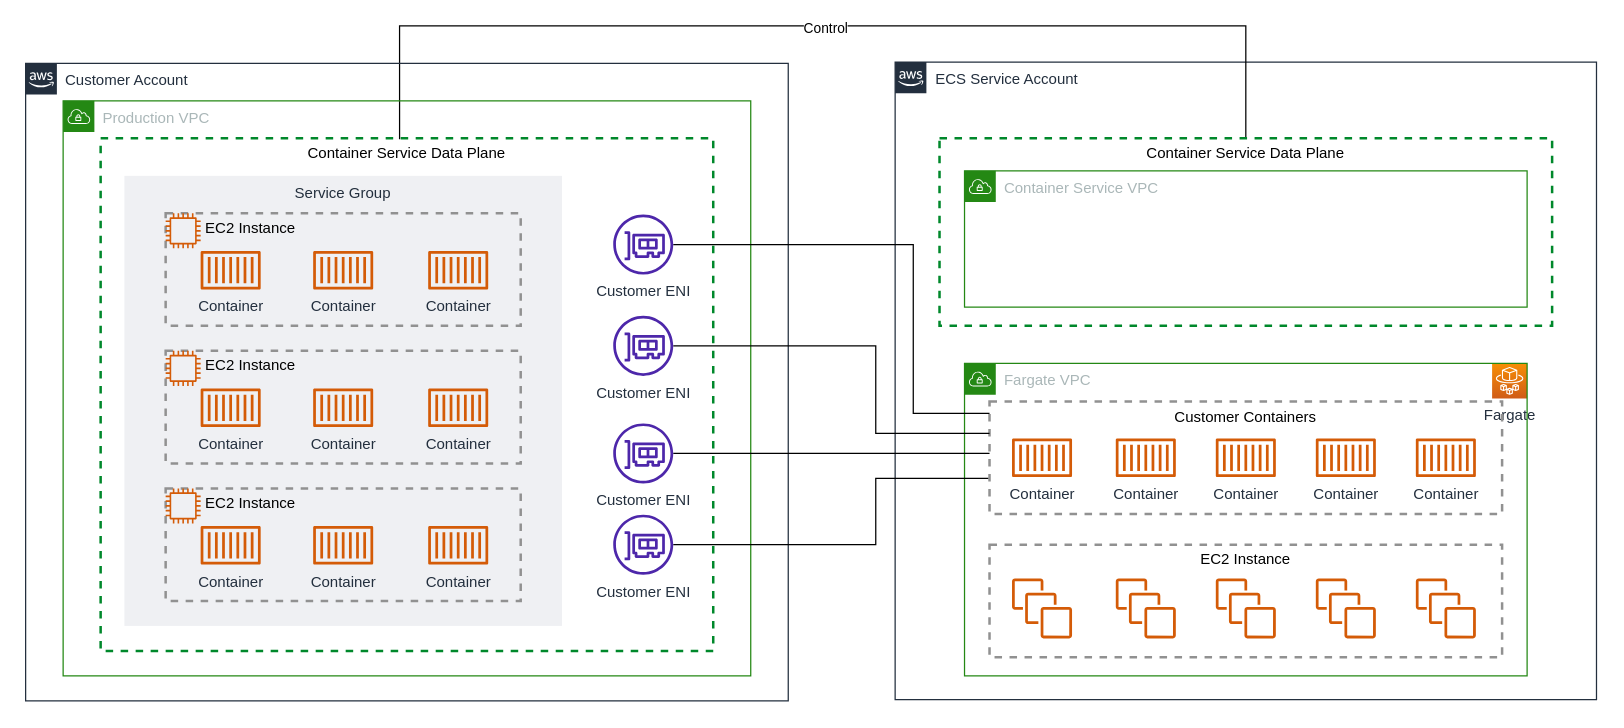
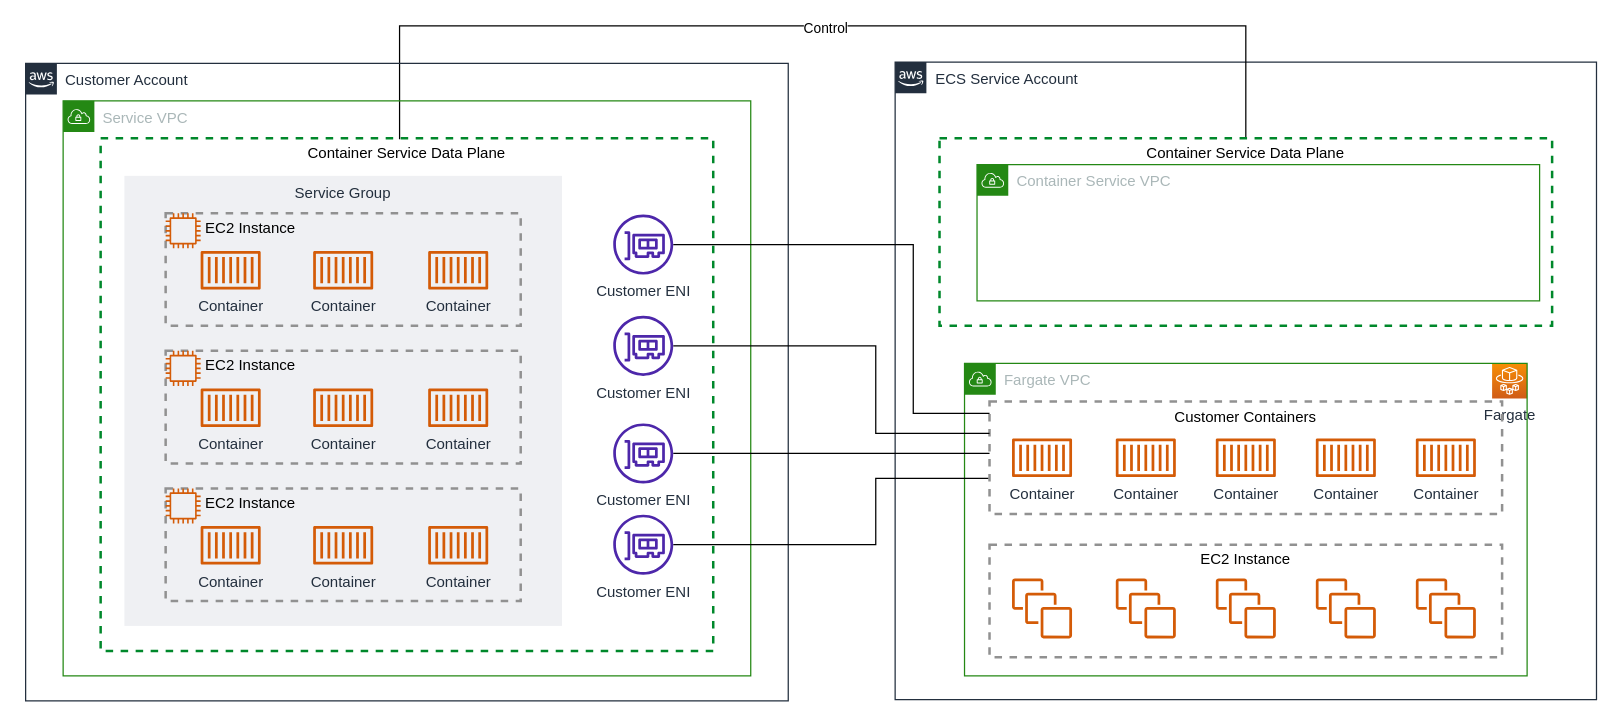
node "Production VPC": label "Production VPC" -> "Service VPC"
node "Container Service VPC": moved (1246, 239) -> (1258, 233)
